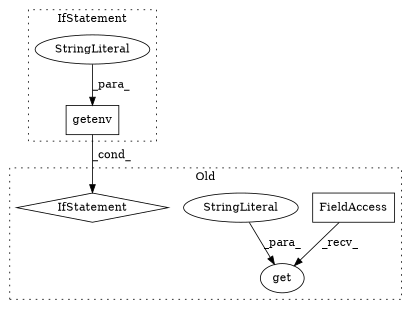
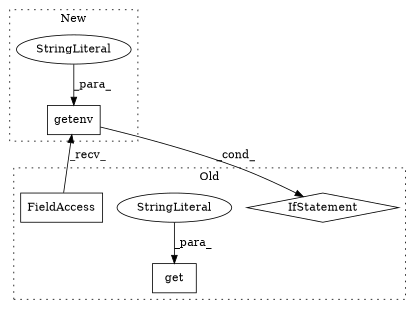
cluster "IfStatement": label "IfStatement" -> "New"
edge "FieldAccess" -> "get": now "FieldAccess" -> "getenv"
node "get": shape ellipse -> box
